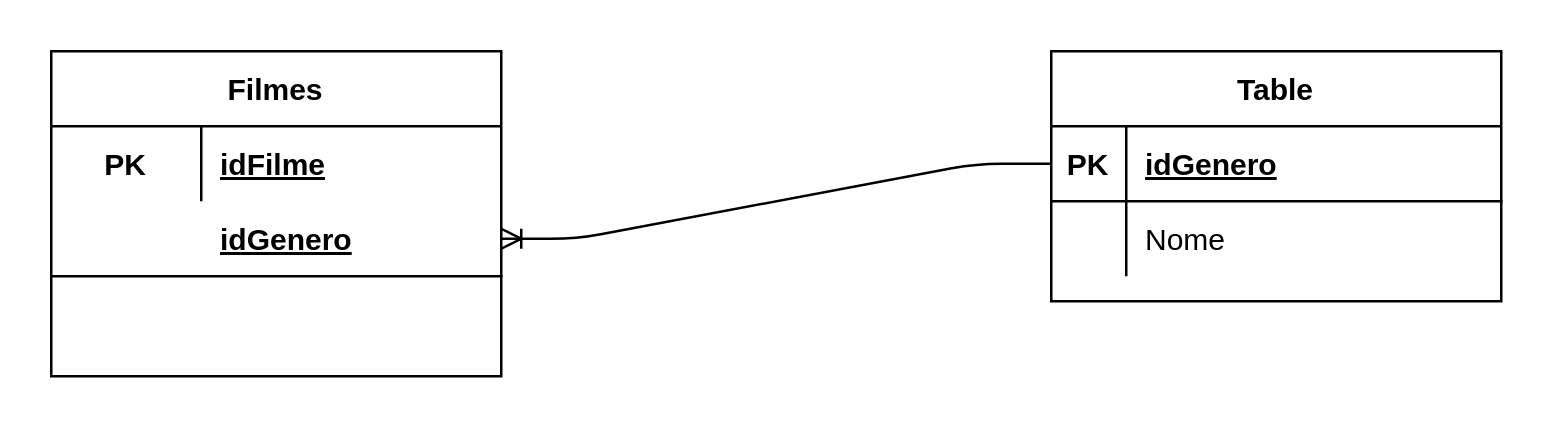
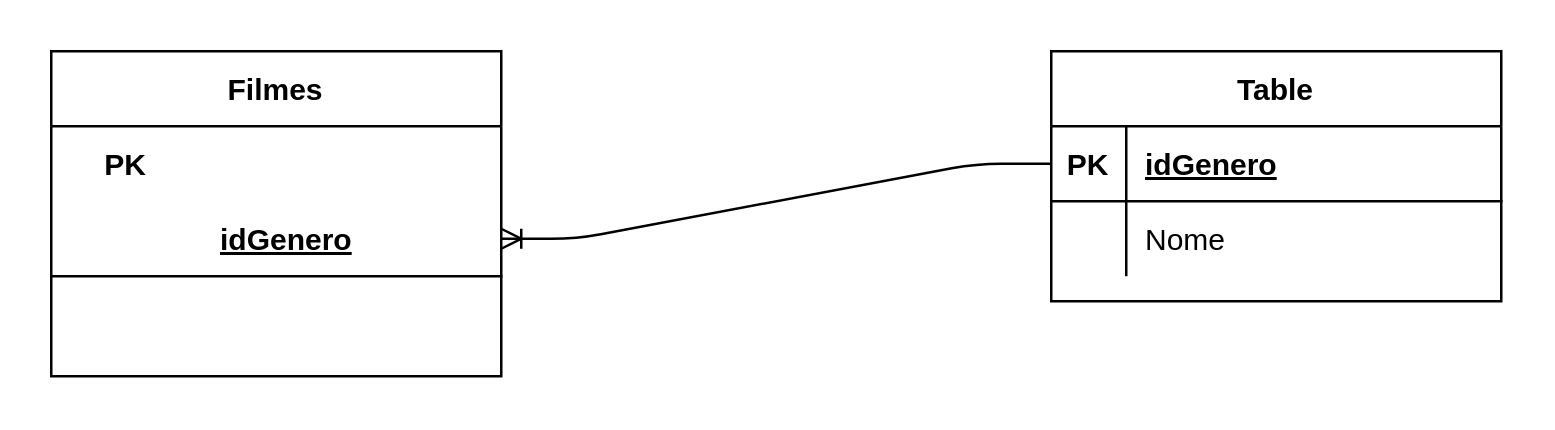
node "idFilme": removed
